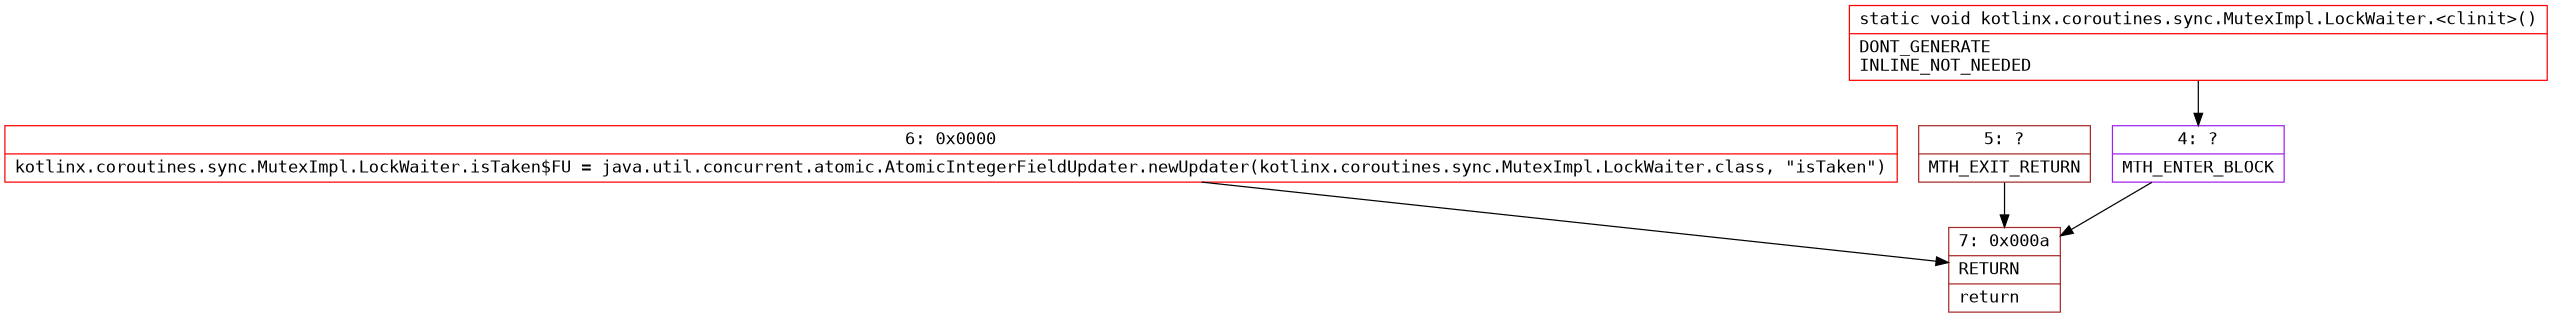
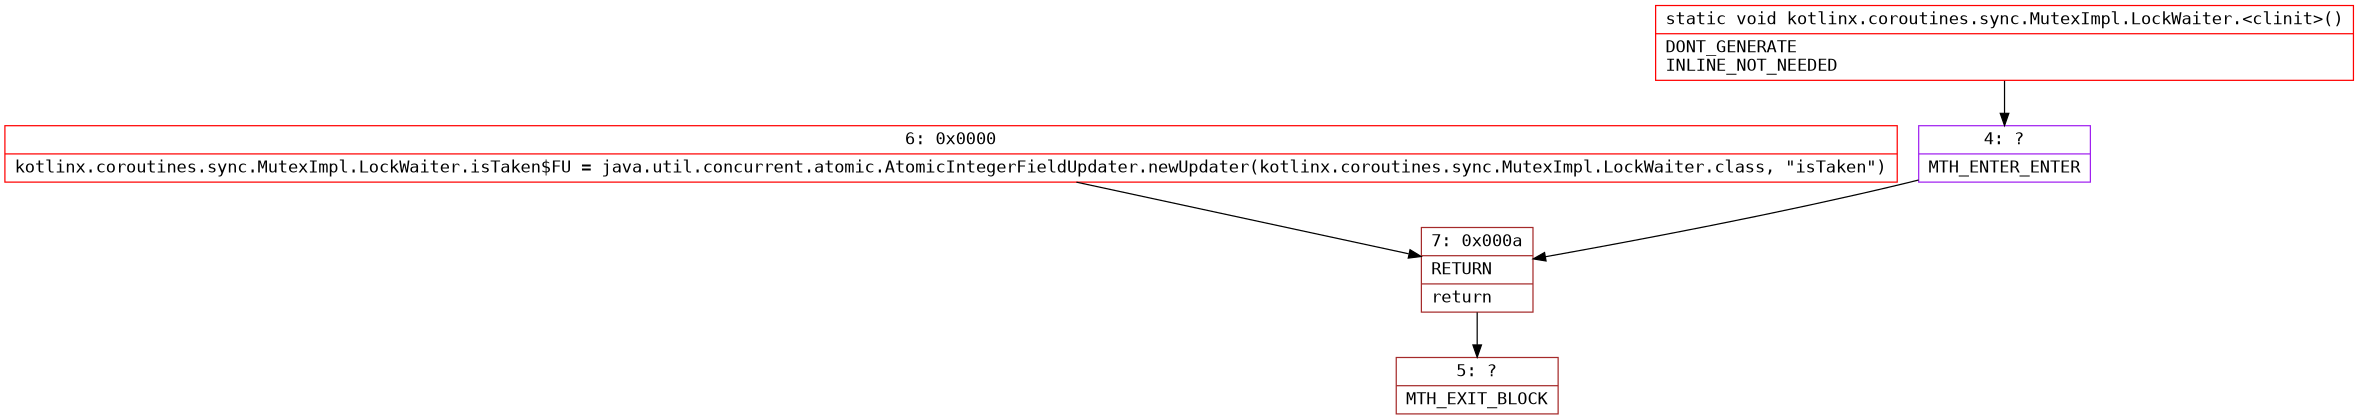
node "5: ?": text "MTH_EXIT_RETURN" -> "MTH_EXIT_BLOCK"
node "4: ?": text "MTH_ENTER_BLOCK" -> "MTH_ENTER_ENTER"
edge "5: ?" -> "7: 0x000a": reversed
